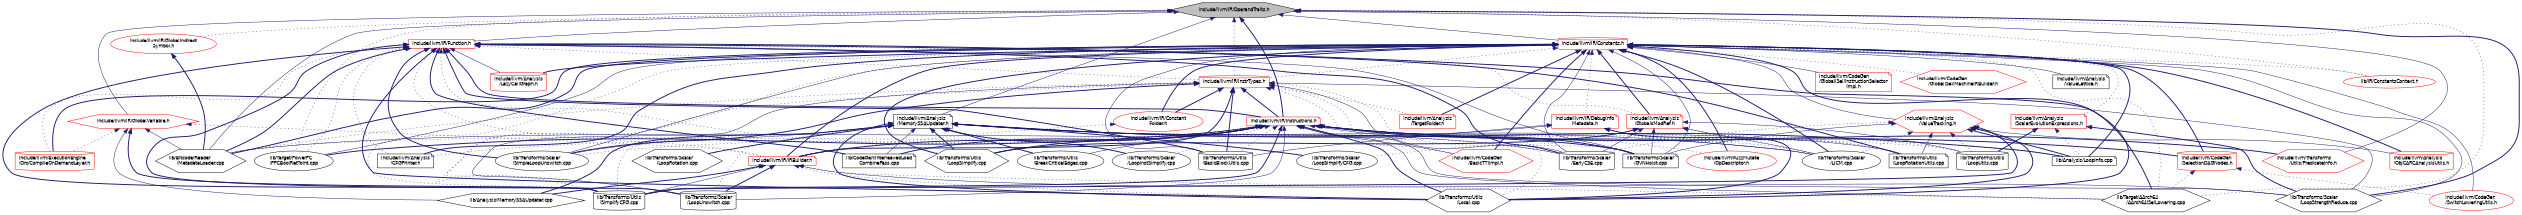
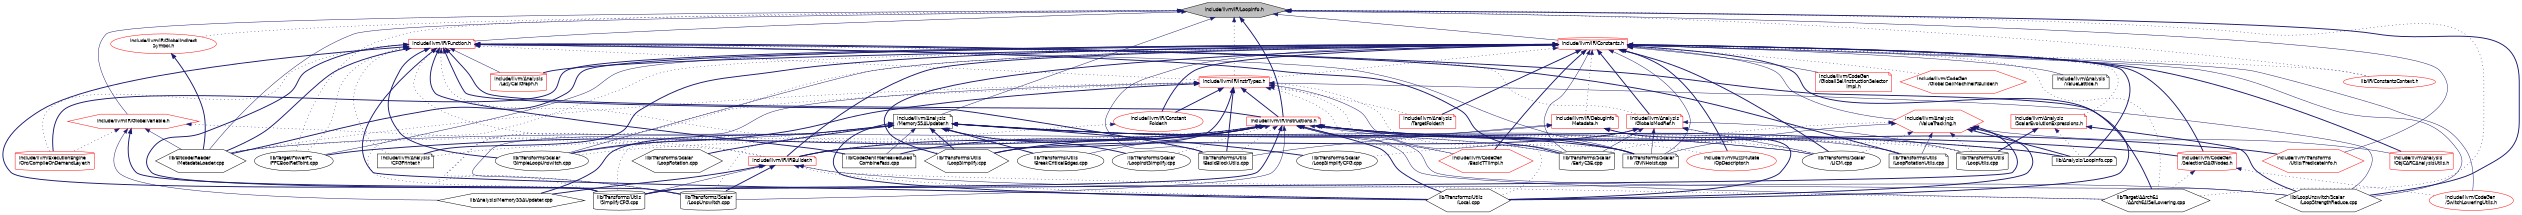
node "include/llvm/IR/OperandTraits.h": label "include/llvm/IR/OperandTraits.h" -> "include/llvm/IR/LoopInfo.h"
node "lib/Transforms/Scalar /LoopStrengthReduce.cpp": label "lib/Transforms/Scalar /LoopStrengthReduce.cpp" -> "lib/LoopUnswitch/Scalar /LoopStrengthReduce.cpp"
